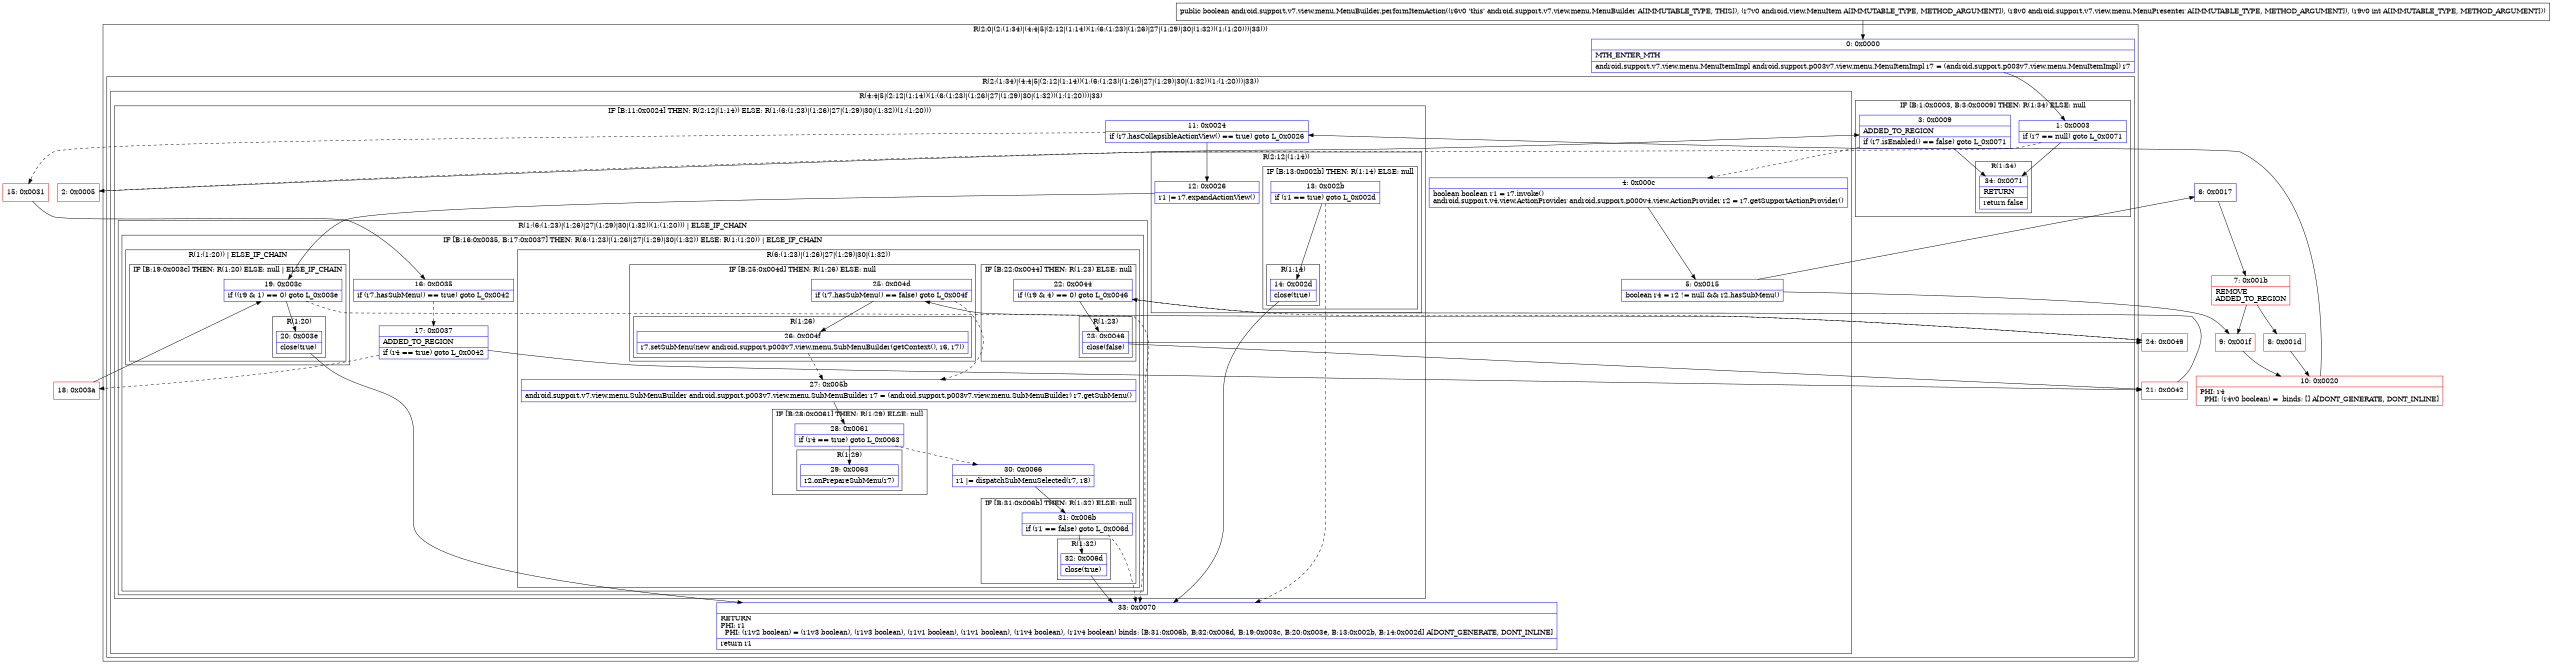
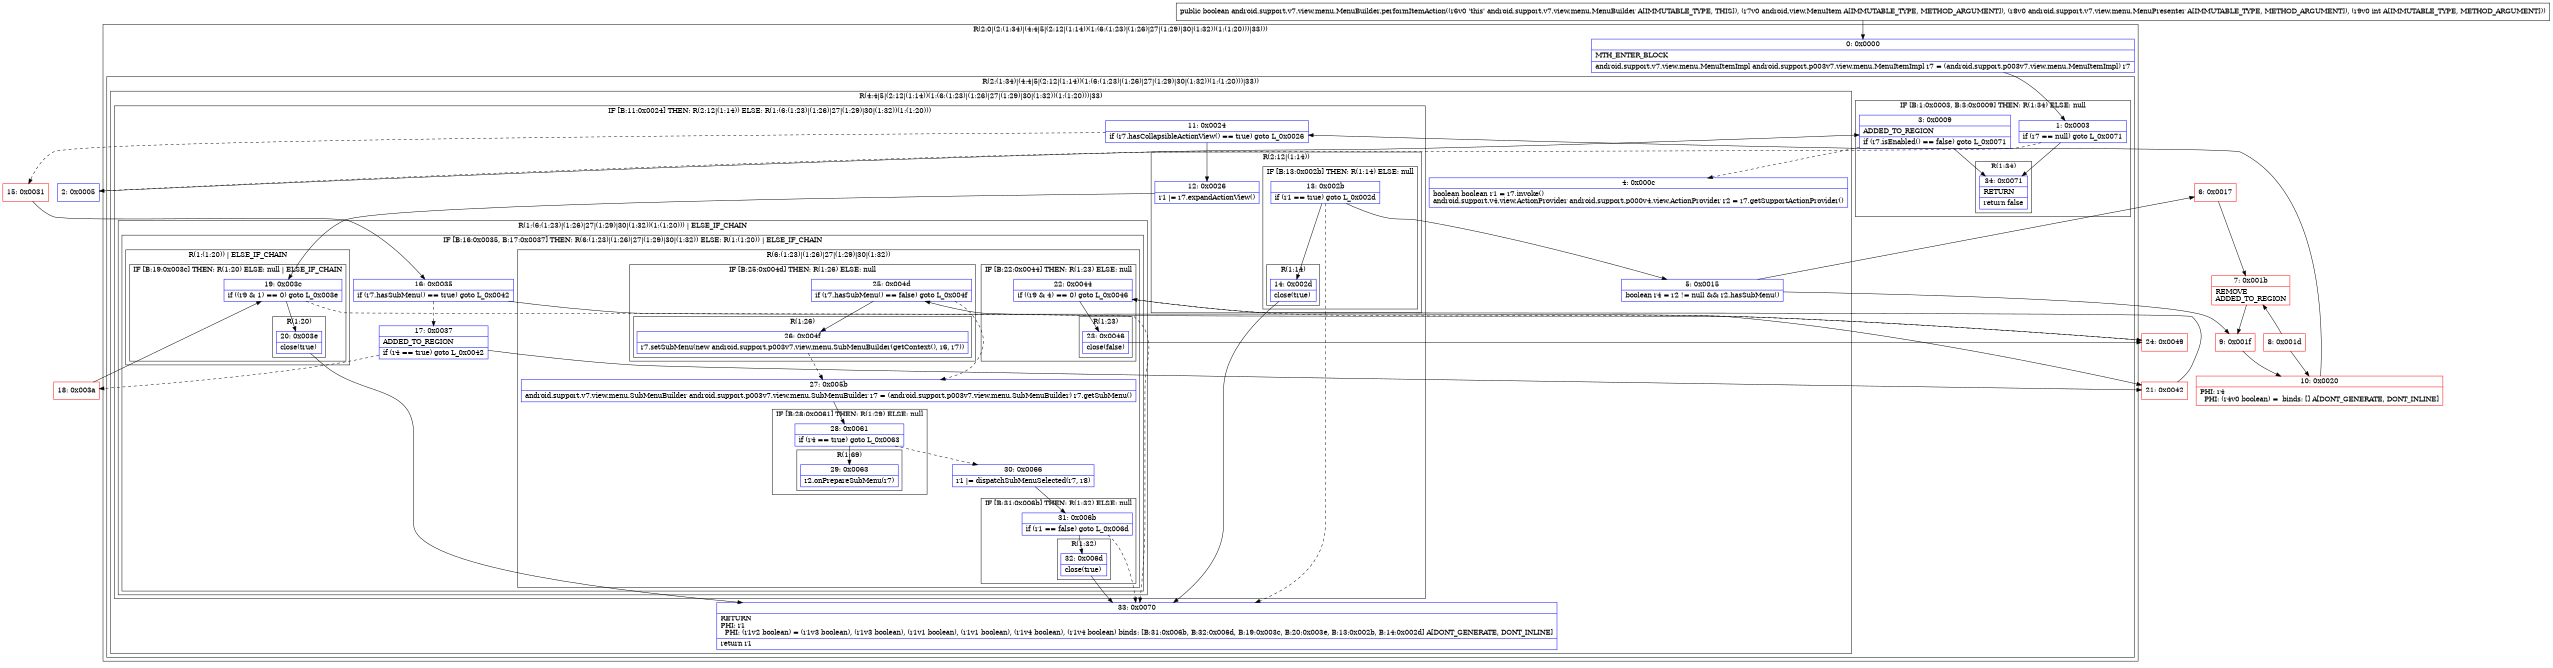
node "0: 0x0000": text "MTH_ENTER_MTH" -> "MTH_ENTER_BLOCK"
node "2: 0x0005": color red -> blue
node "6: 0x0017": color blue -> red
edge "4: 0x000c" -> "5: 0x0015": now "13: 0x002b" -> "5: 0x0015"
edge "7: 0x001b" -> "8: 0x001d": reversed
edge "23: 0x0046" -> "21: 0x0042": now "16: 0x0035" -> "21: 0x0042"
cluster "R(1:29)": label "R(1:29)" -> "R(1:69)"
